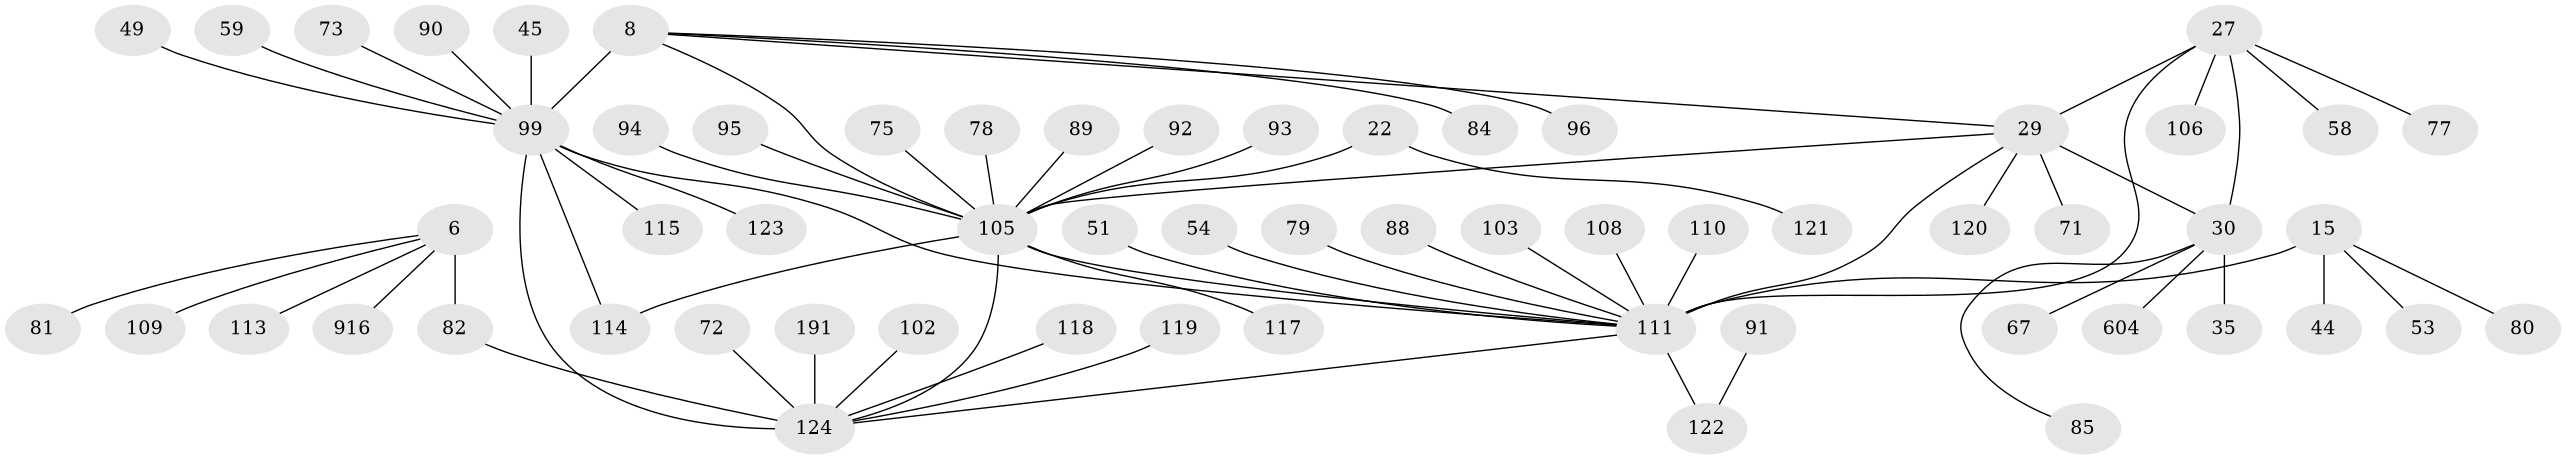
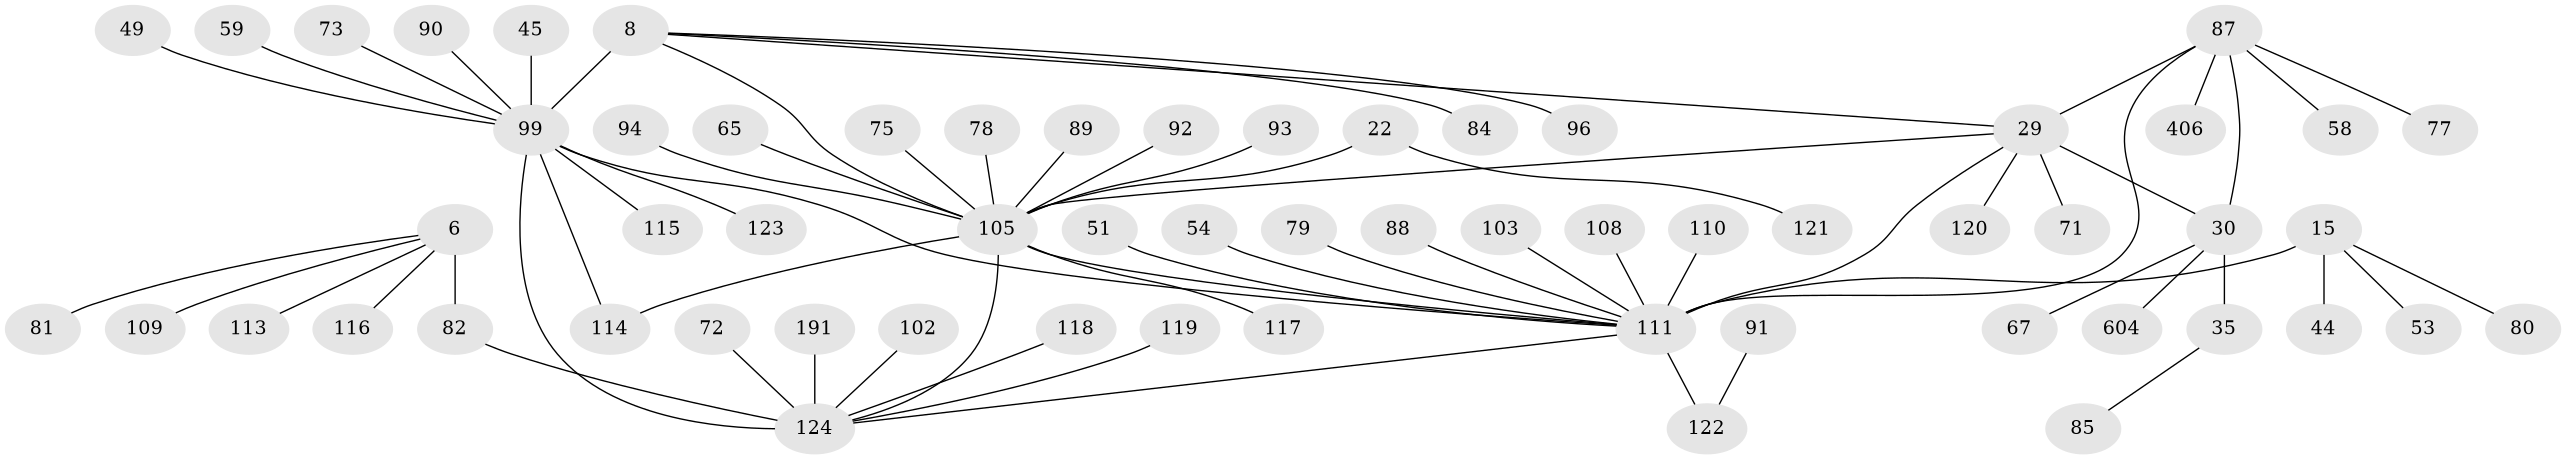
node "27": label "27" -> "87"
node "95": label "95" -> "65"
node "106": label "106" -> "406"
edge "30" -- "85": now "35" -- "85"
node "916": label "916" -> "116"
